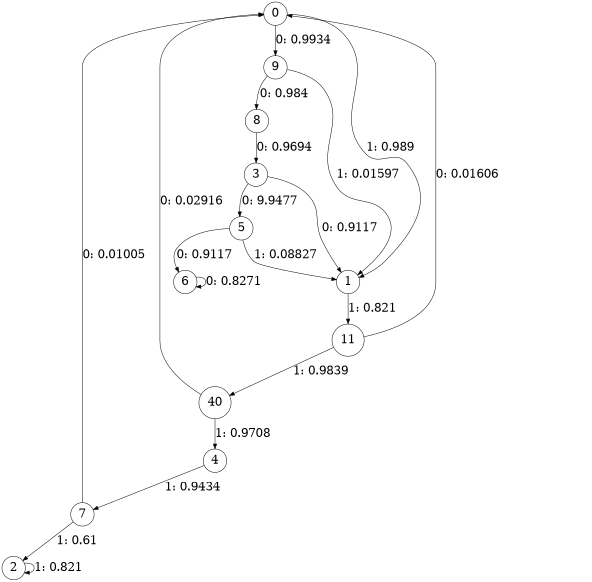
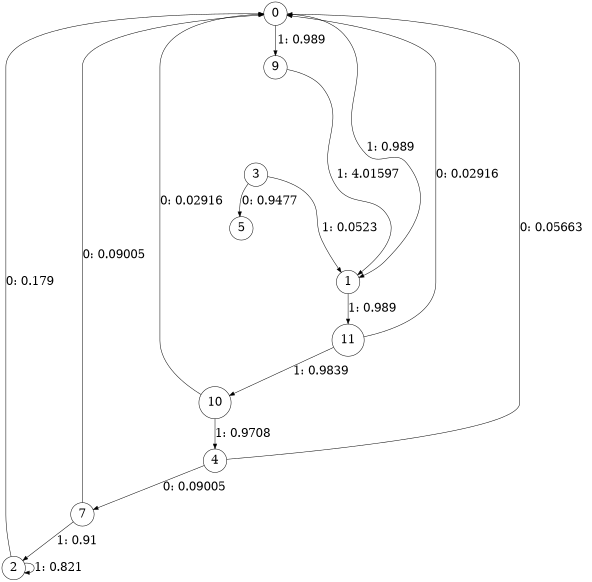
edge "0" -> "9": label "0: 0.9934   " -> "1: 0.989    "
node "8": removed
edge "9" -> "1": label "1: 0.01597  " -> "1: 4.01597  "
edge "11" -> "0": label "0: 0.01606  " -> "0: 0.02916  "
edge "2" -> "0": added, label "0: 0.179"
edge "3" -> "5": label "0: 9.9477   " -> "0: 0.9477   "
edge "3" -> "1": label "0: 0.9117   " -> "1: 0.0523   "
edge "7" -> "0": label "0: 0.01005  " -> "0: 0.09005  "
edge "4" -> "0": added, label "0: 0.05663"
edge "5" -> "1": removed, label "1: 0.08827"
node "6": removed
edge "1" -> "11": label "1: 0.821    " -> "1: 0.989    "
node "40": label "40" -> "10"
edge "4" -> "7": label "1: 0.9434   " -> "0: 0.09005  "
edge "7" -> "2": label "1: 0.61     " -> "1: 0.91     "
